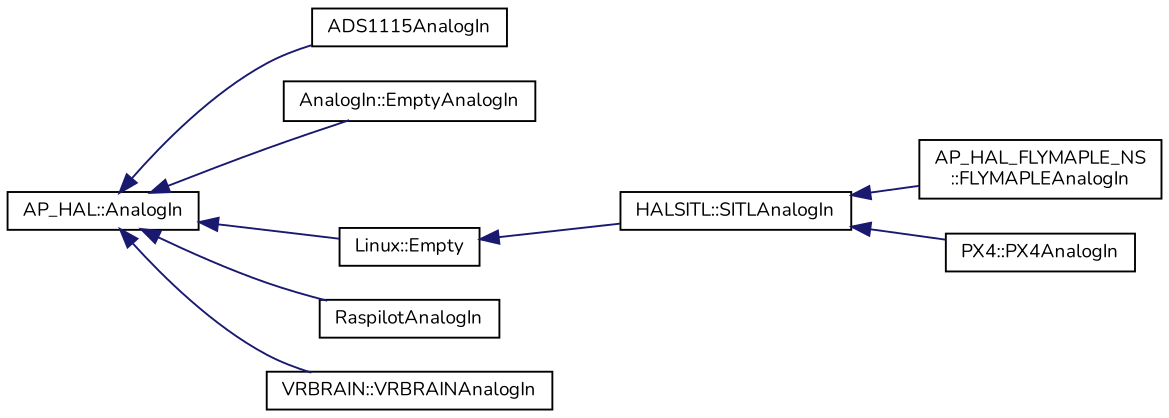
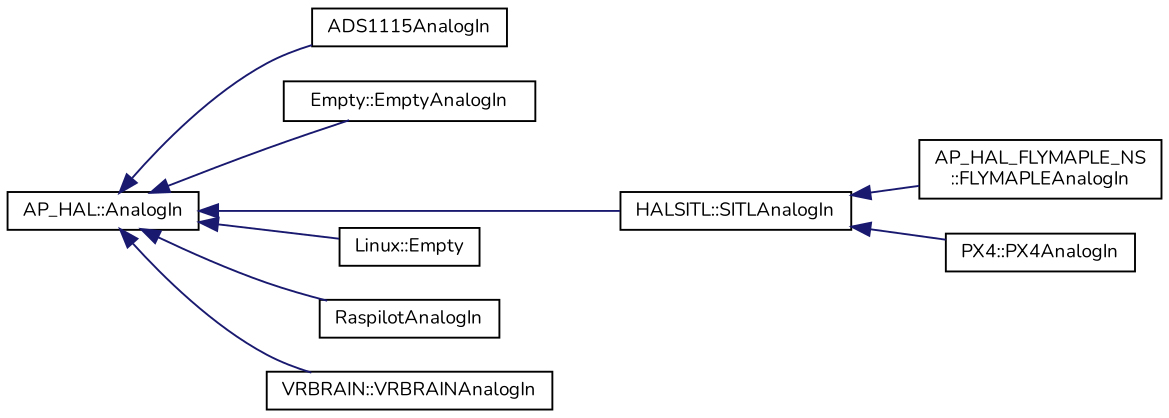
node "AnalogIn::EmptyAnalogIn": label "AnalogIn::EmptyAnalogIn" -> "Empty::EmptyAnalogIn"
edge "HALSITL::SITLAnalogIn" -> "Linux::Empty": now "HALSITL::SITLAnalogIn" -> "AP_HAL::AnalogIn"
